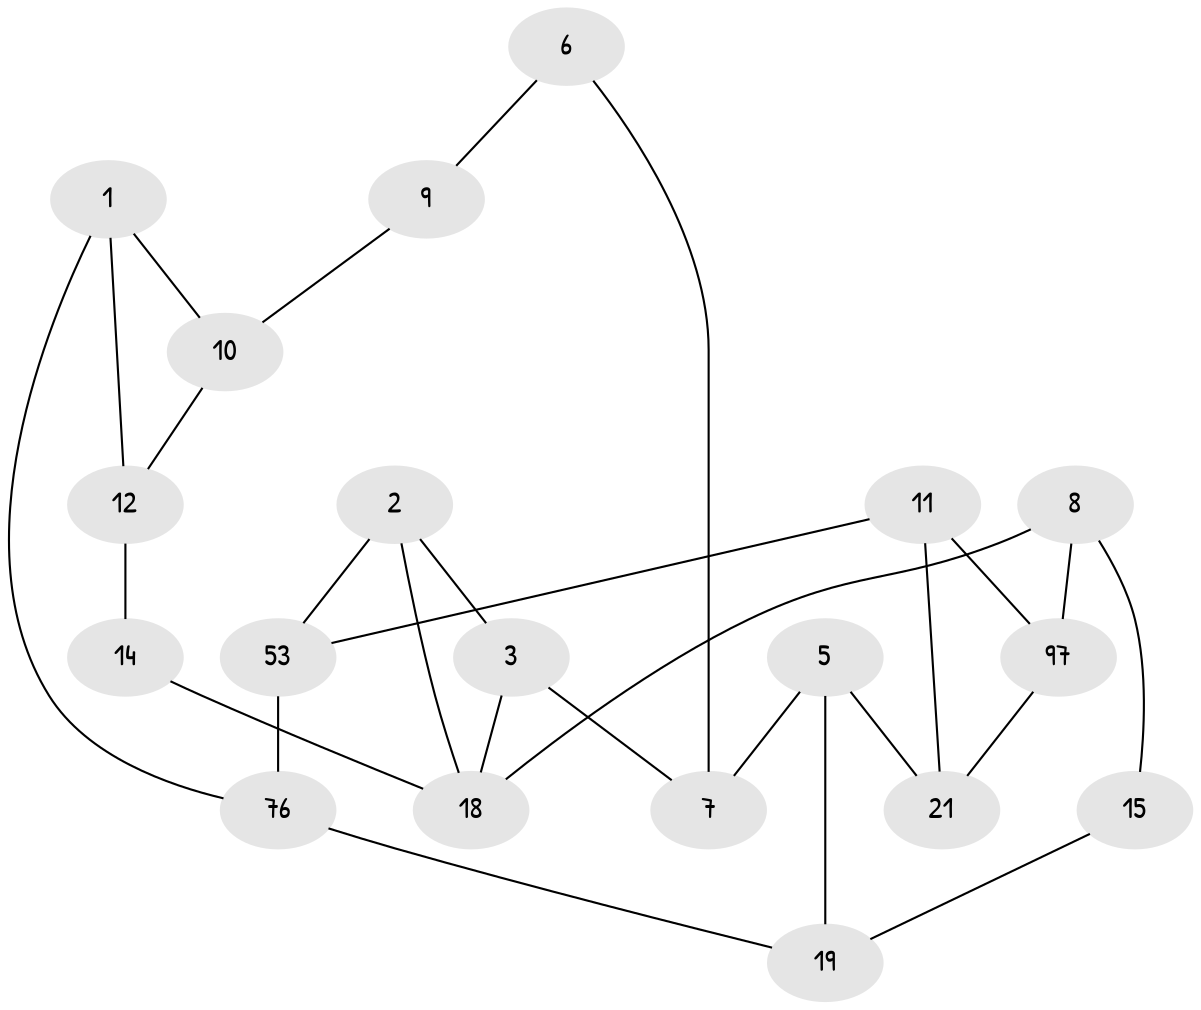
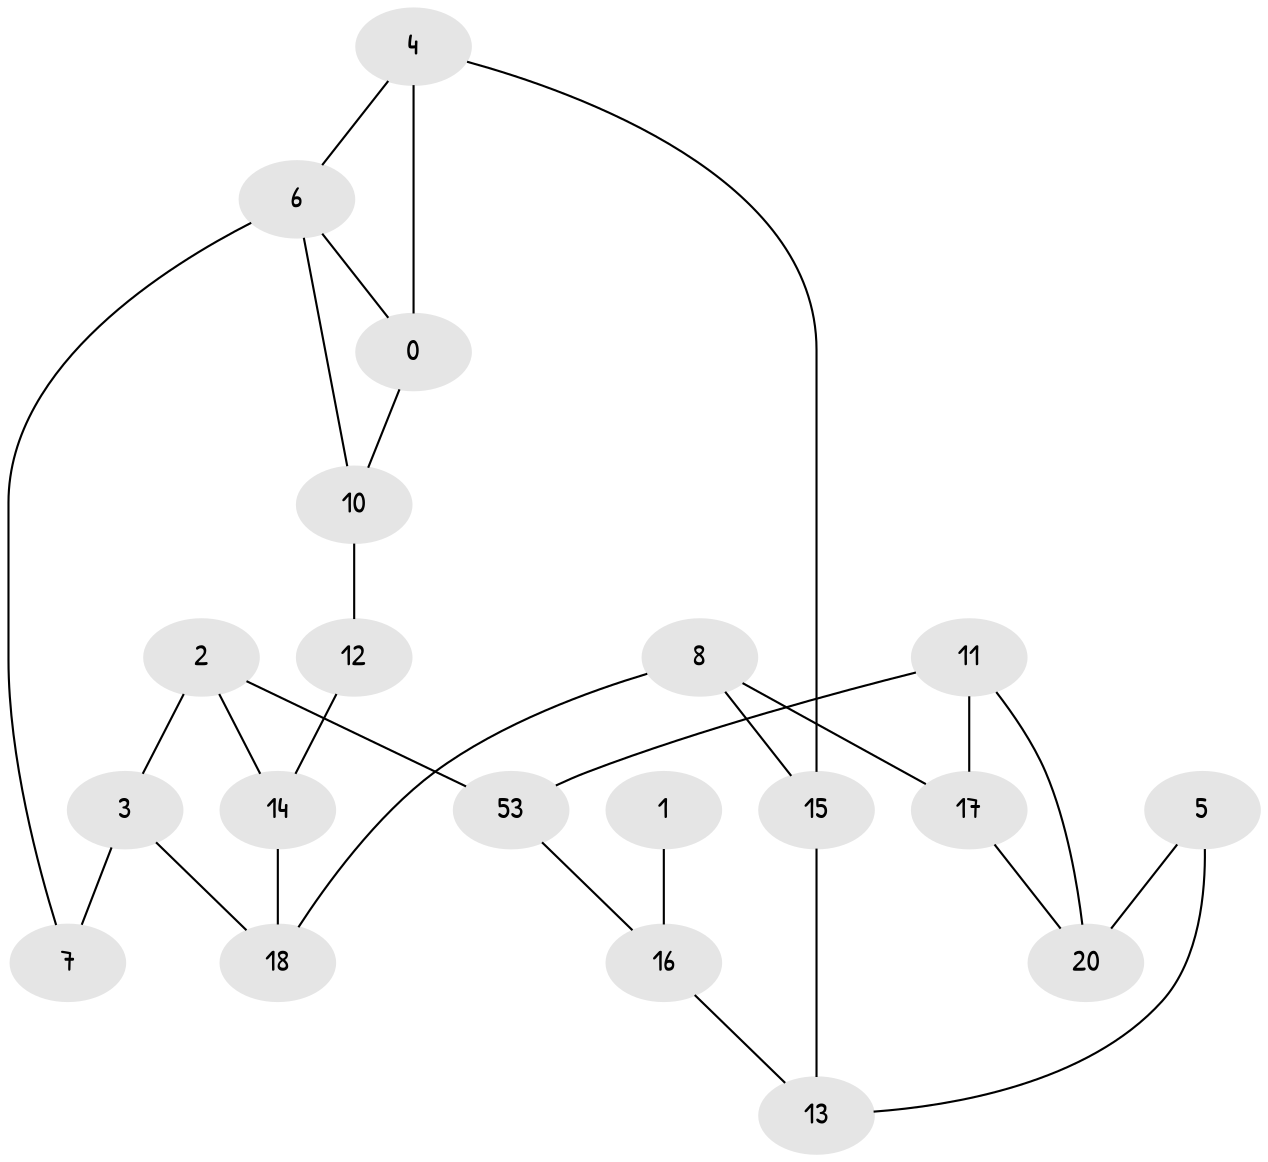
node "4": added
node "9": label "9" -> "0"
edge "1" -- "10": now "6" -- "10"
edge "1" -- "12": removed
node "97": label "97" -> "17"
edge "2" -- "18": now "2" -- "14"
edge "5" -- "7": removed
node "76": label "76" -> "16"
node "21": label "21" -> "20"
node "19": label "19" -> "13"
